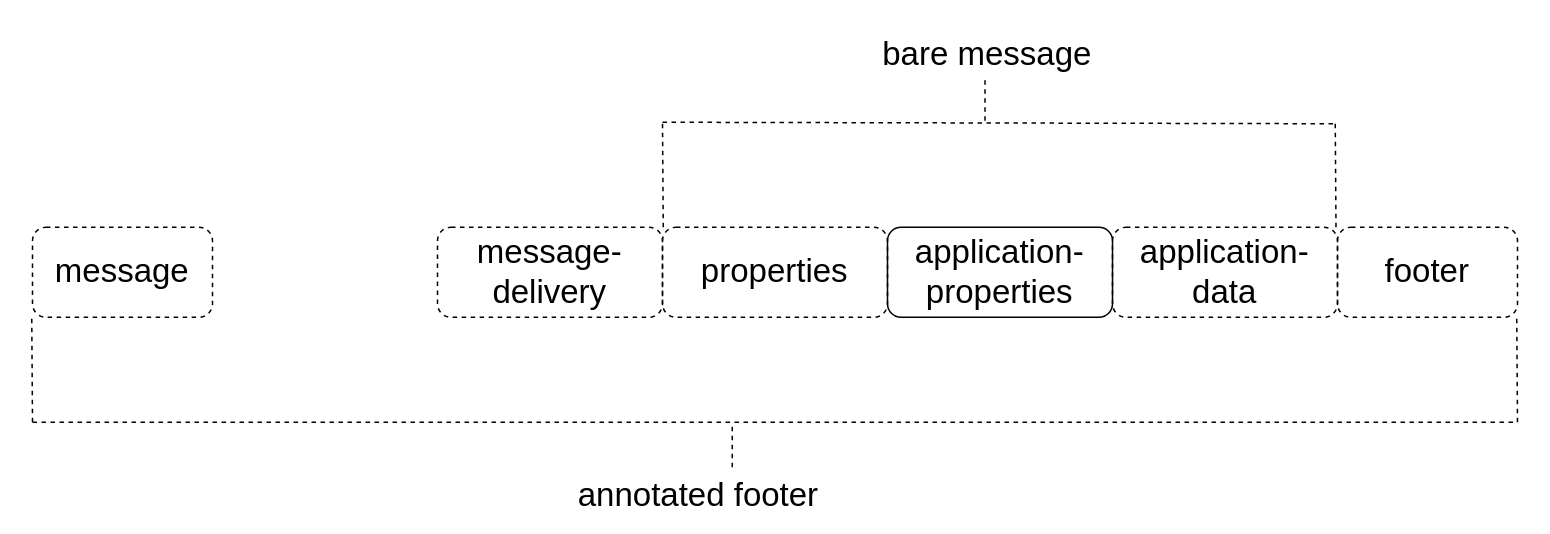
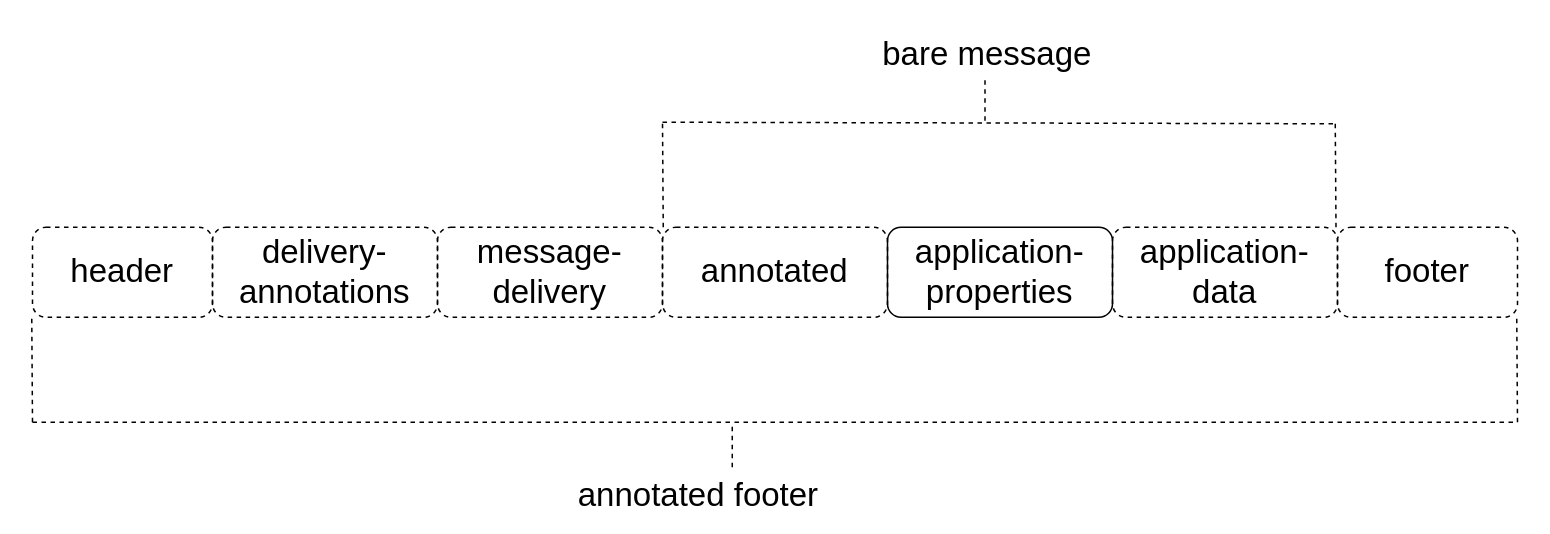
node "message": label "message" -> "header"
node "delivery-annotations": added
node "properties": label "properties" -> "annotated"
